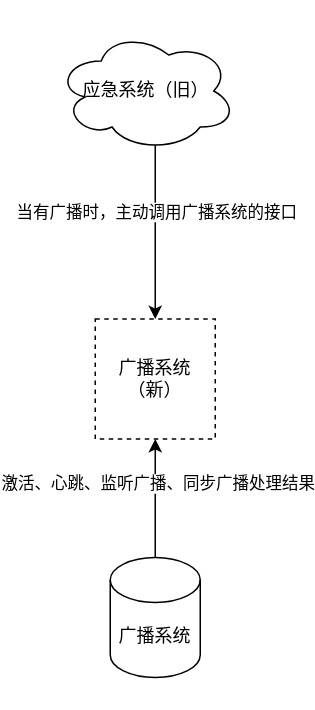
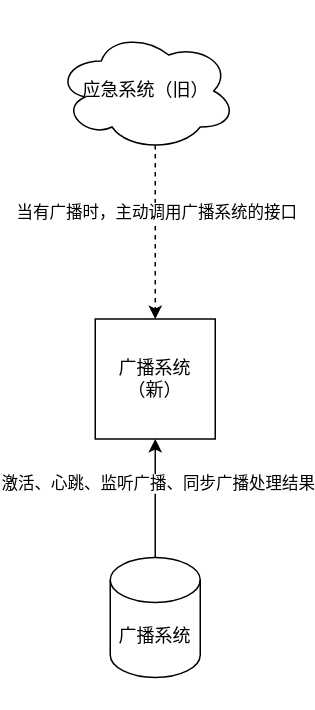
edge "应急系统（旧）" -> "广播系统（新）": style solid -> dashed
node "广播系统（新）": style dashed -> solid
